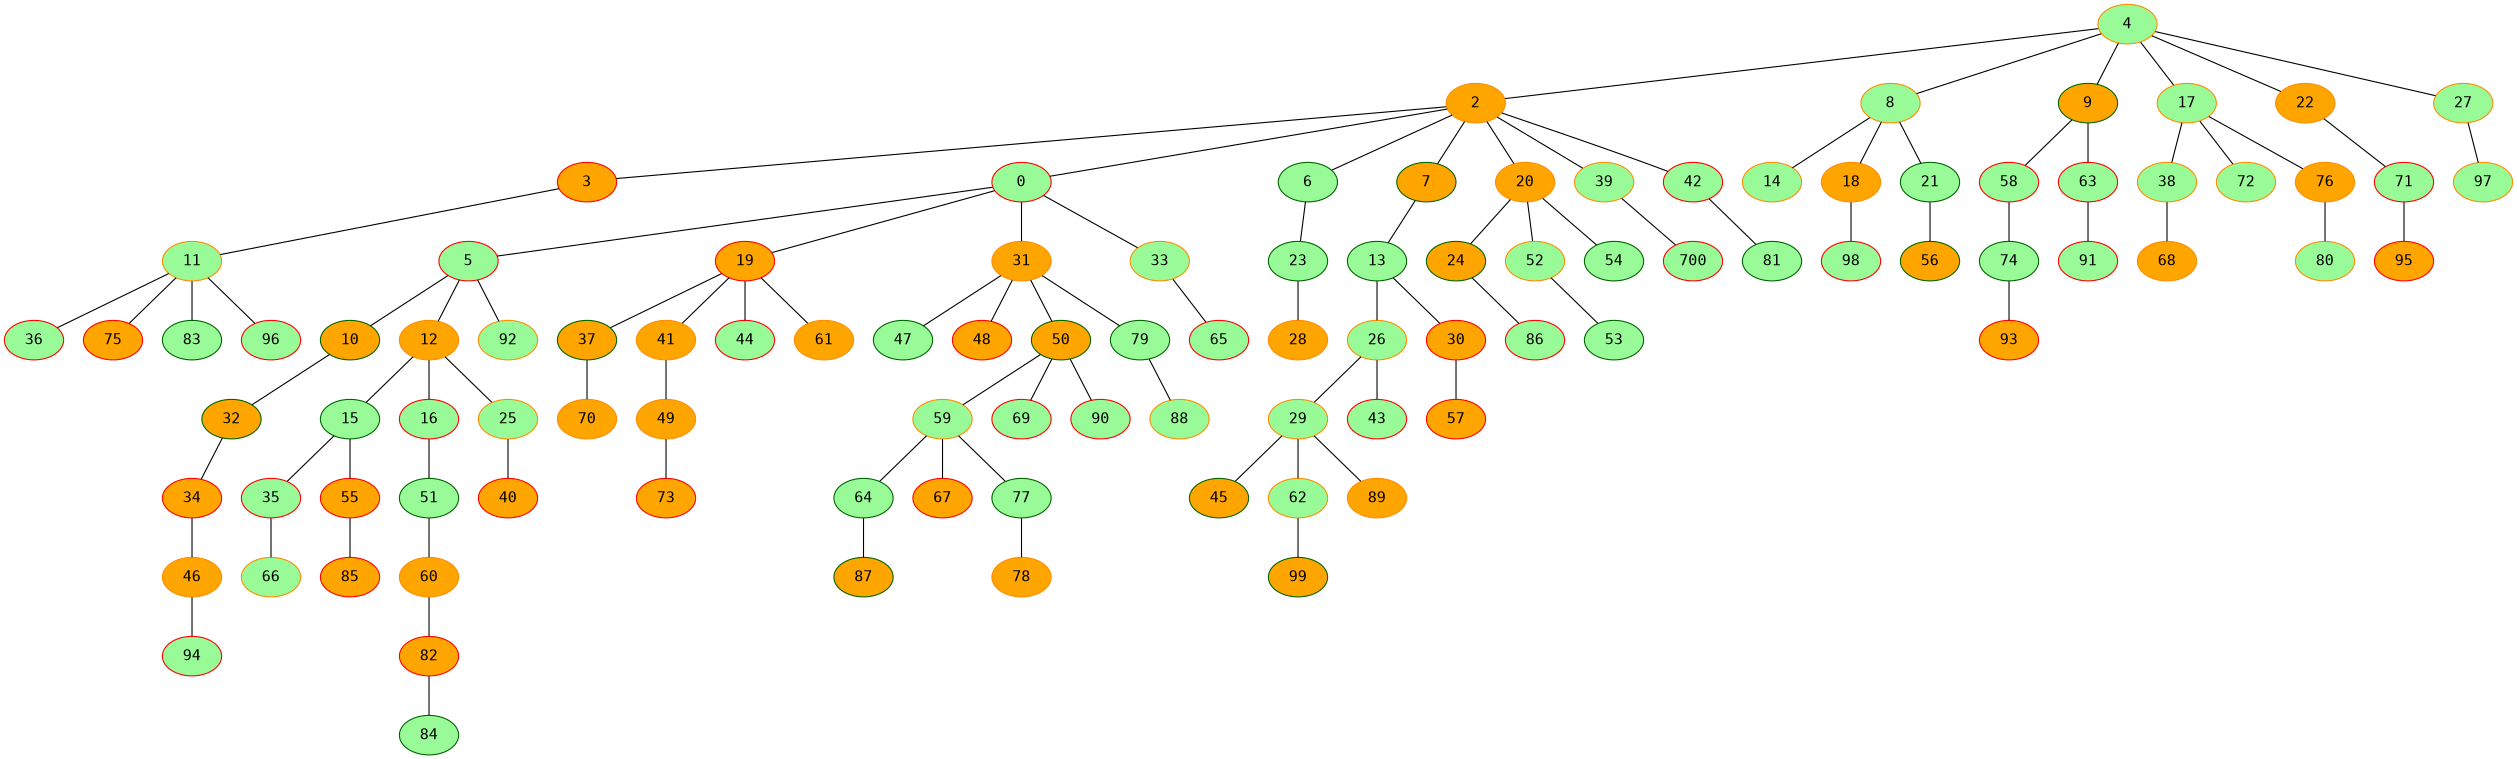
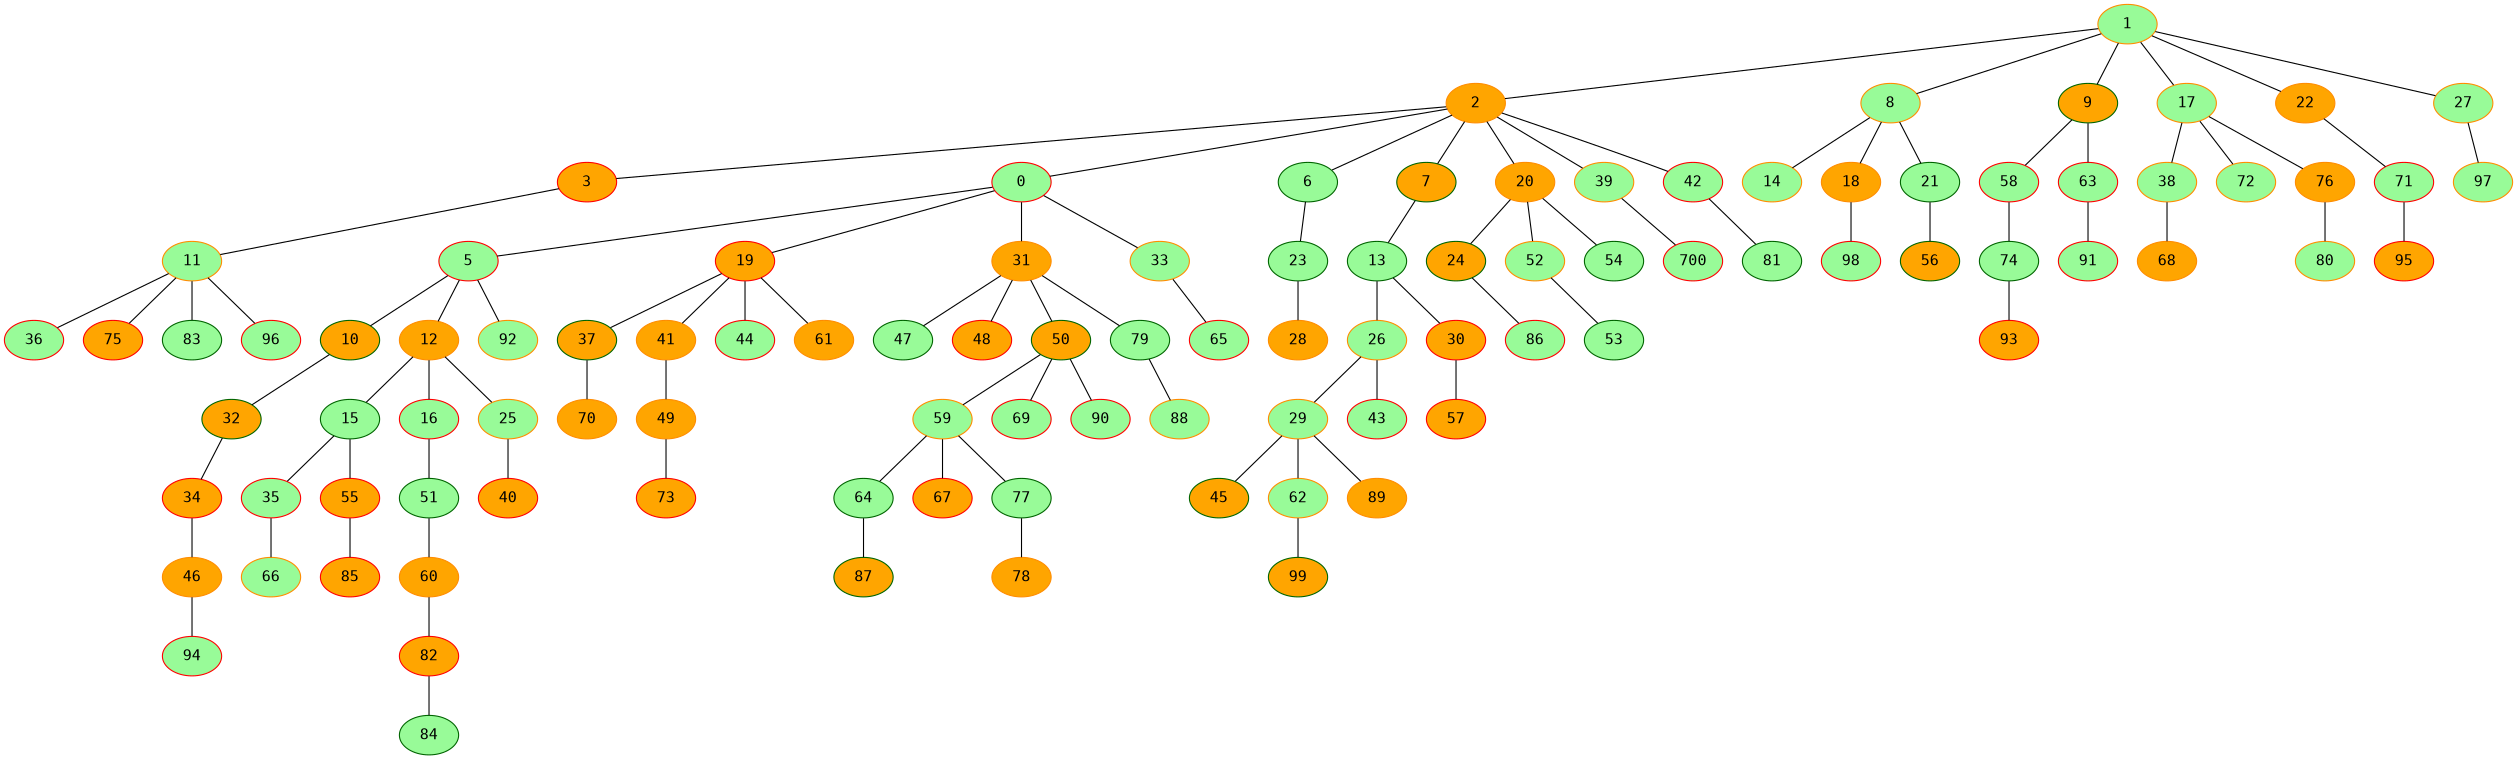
node "4": label "4" -> "1"
